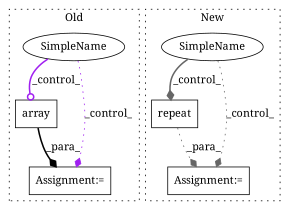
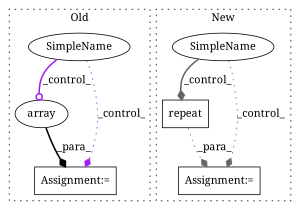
node "array": shape box -> ellipse
